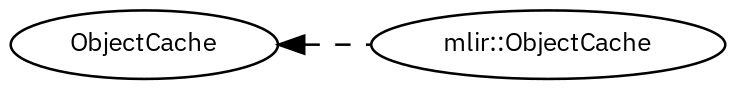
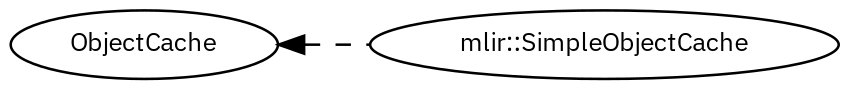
node "mlir::ObjectCache": label "mlir::ObjectCache" -> "mlir::SimpleObjectCache"
